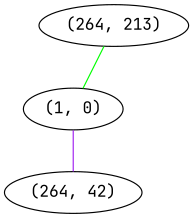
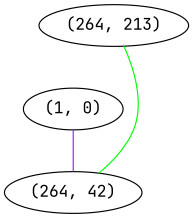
edge "(264, 213)" -- "(1, 0)": now "(264, 213)" -- "(264, 42)"
